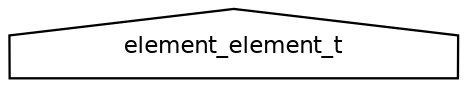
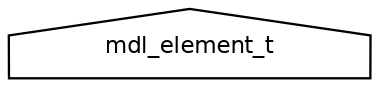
node "element_element_t": label "element_element_t" -> "mdl_element_t"
